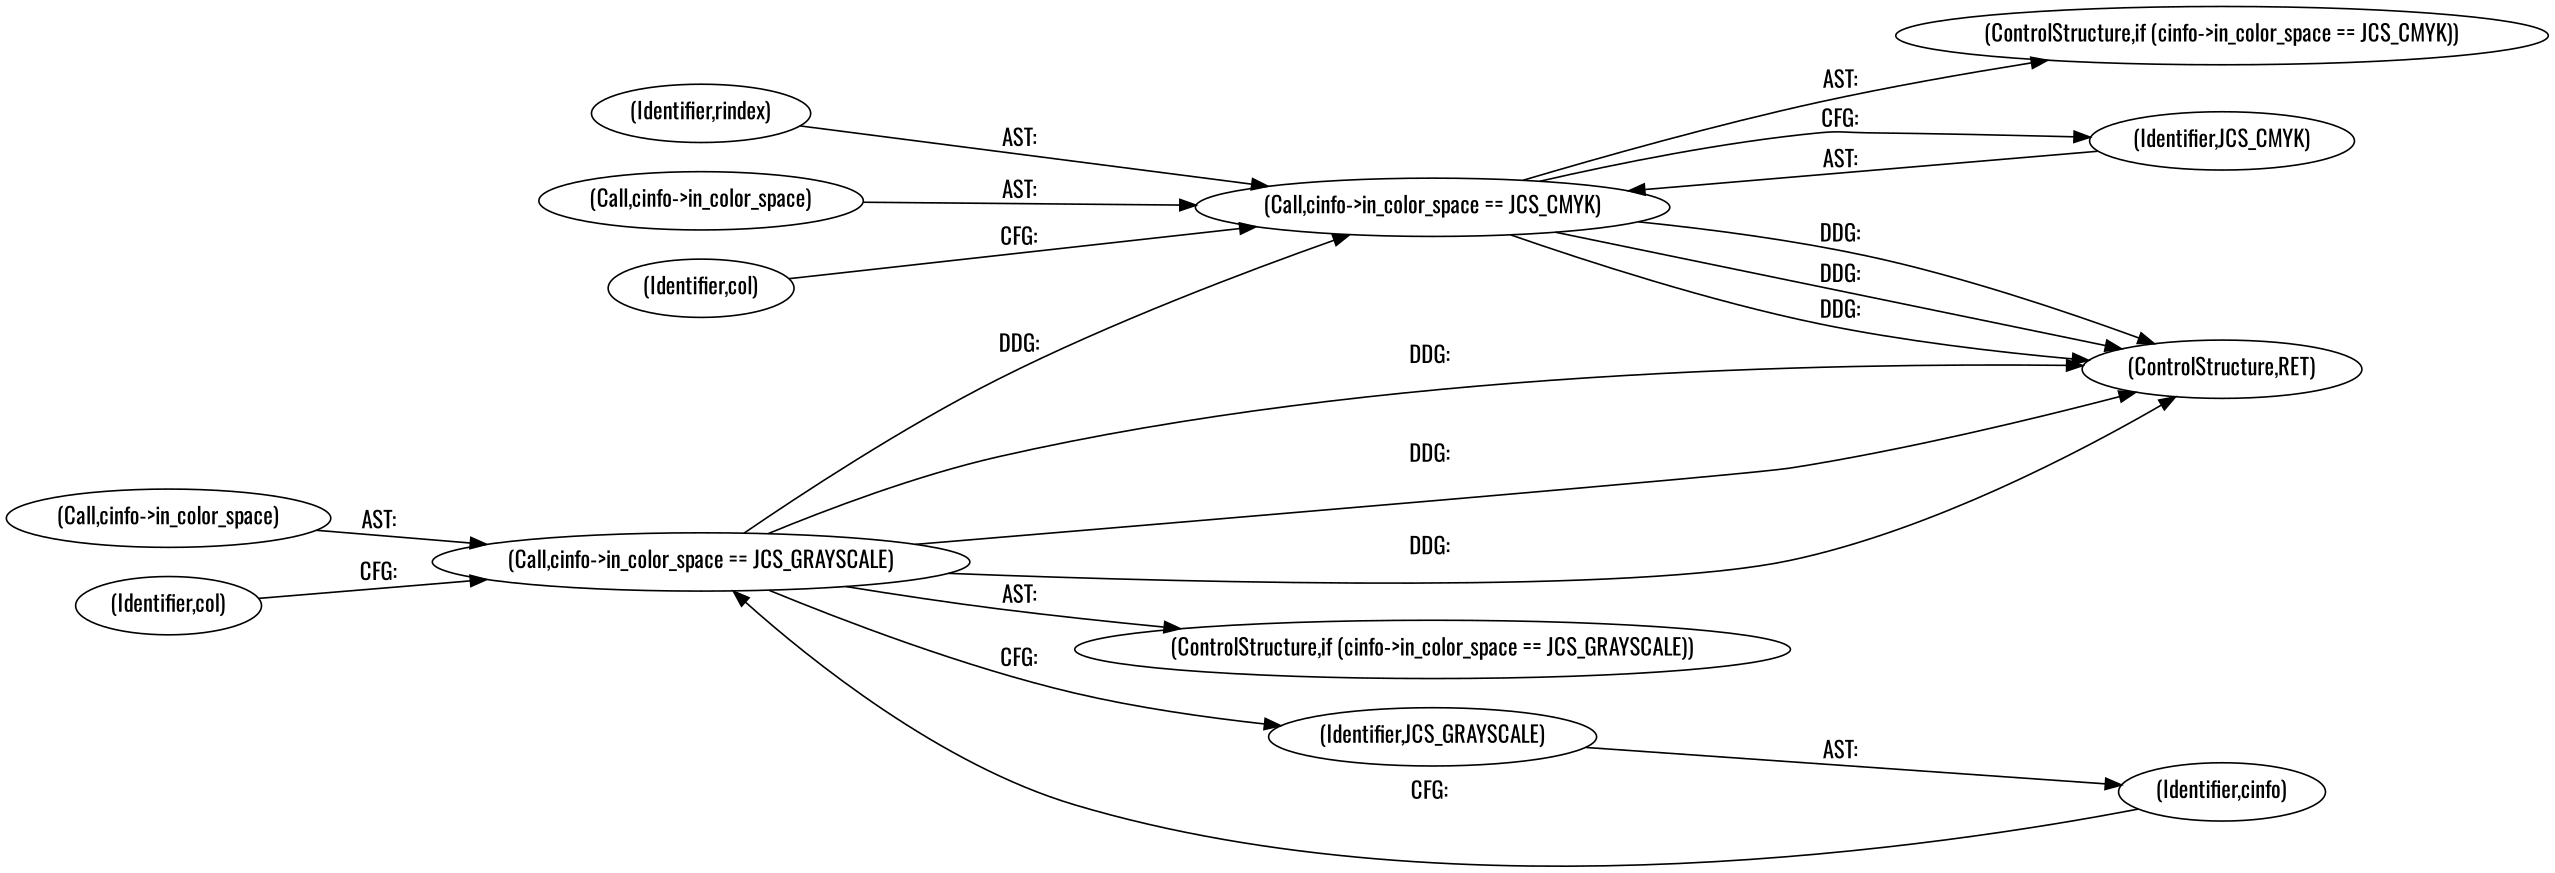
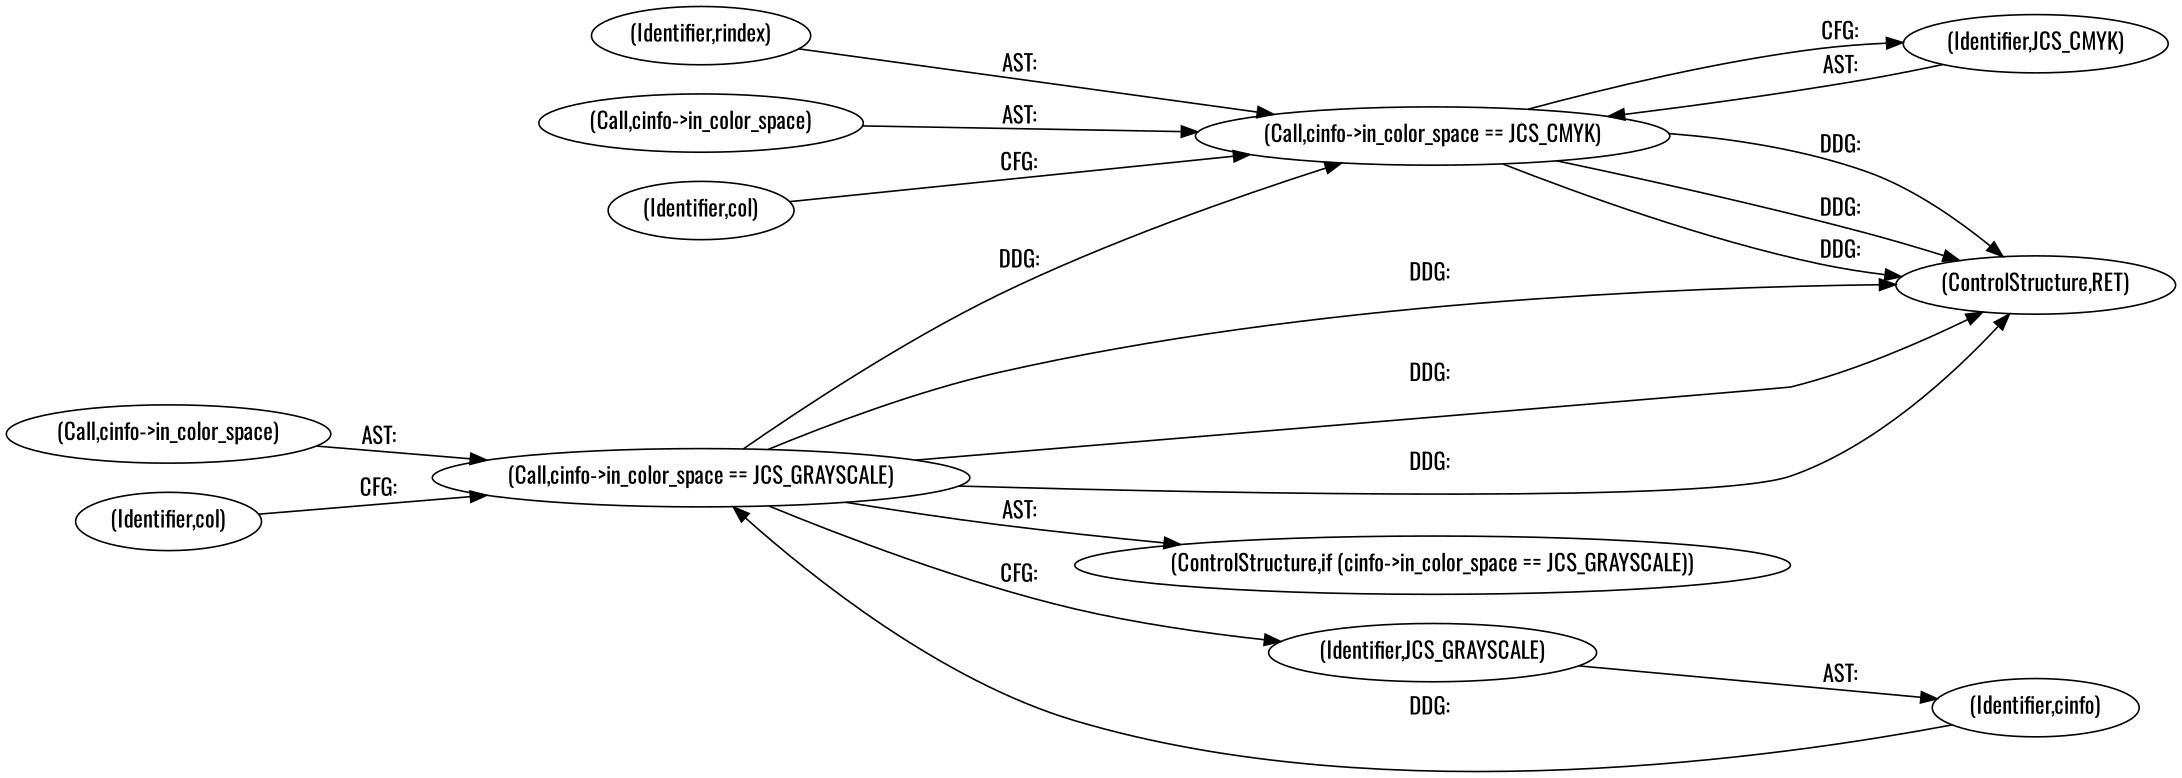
node "(ControlStructure,if (cinfo->in_color_space == JCS_CMYK))": removed
edge "(Identifier,cinfo)" -> "(Call,cinfo->in_color_space == JCS_GRAYSCALE)": label "CFG: " -> "DDG: "
